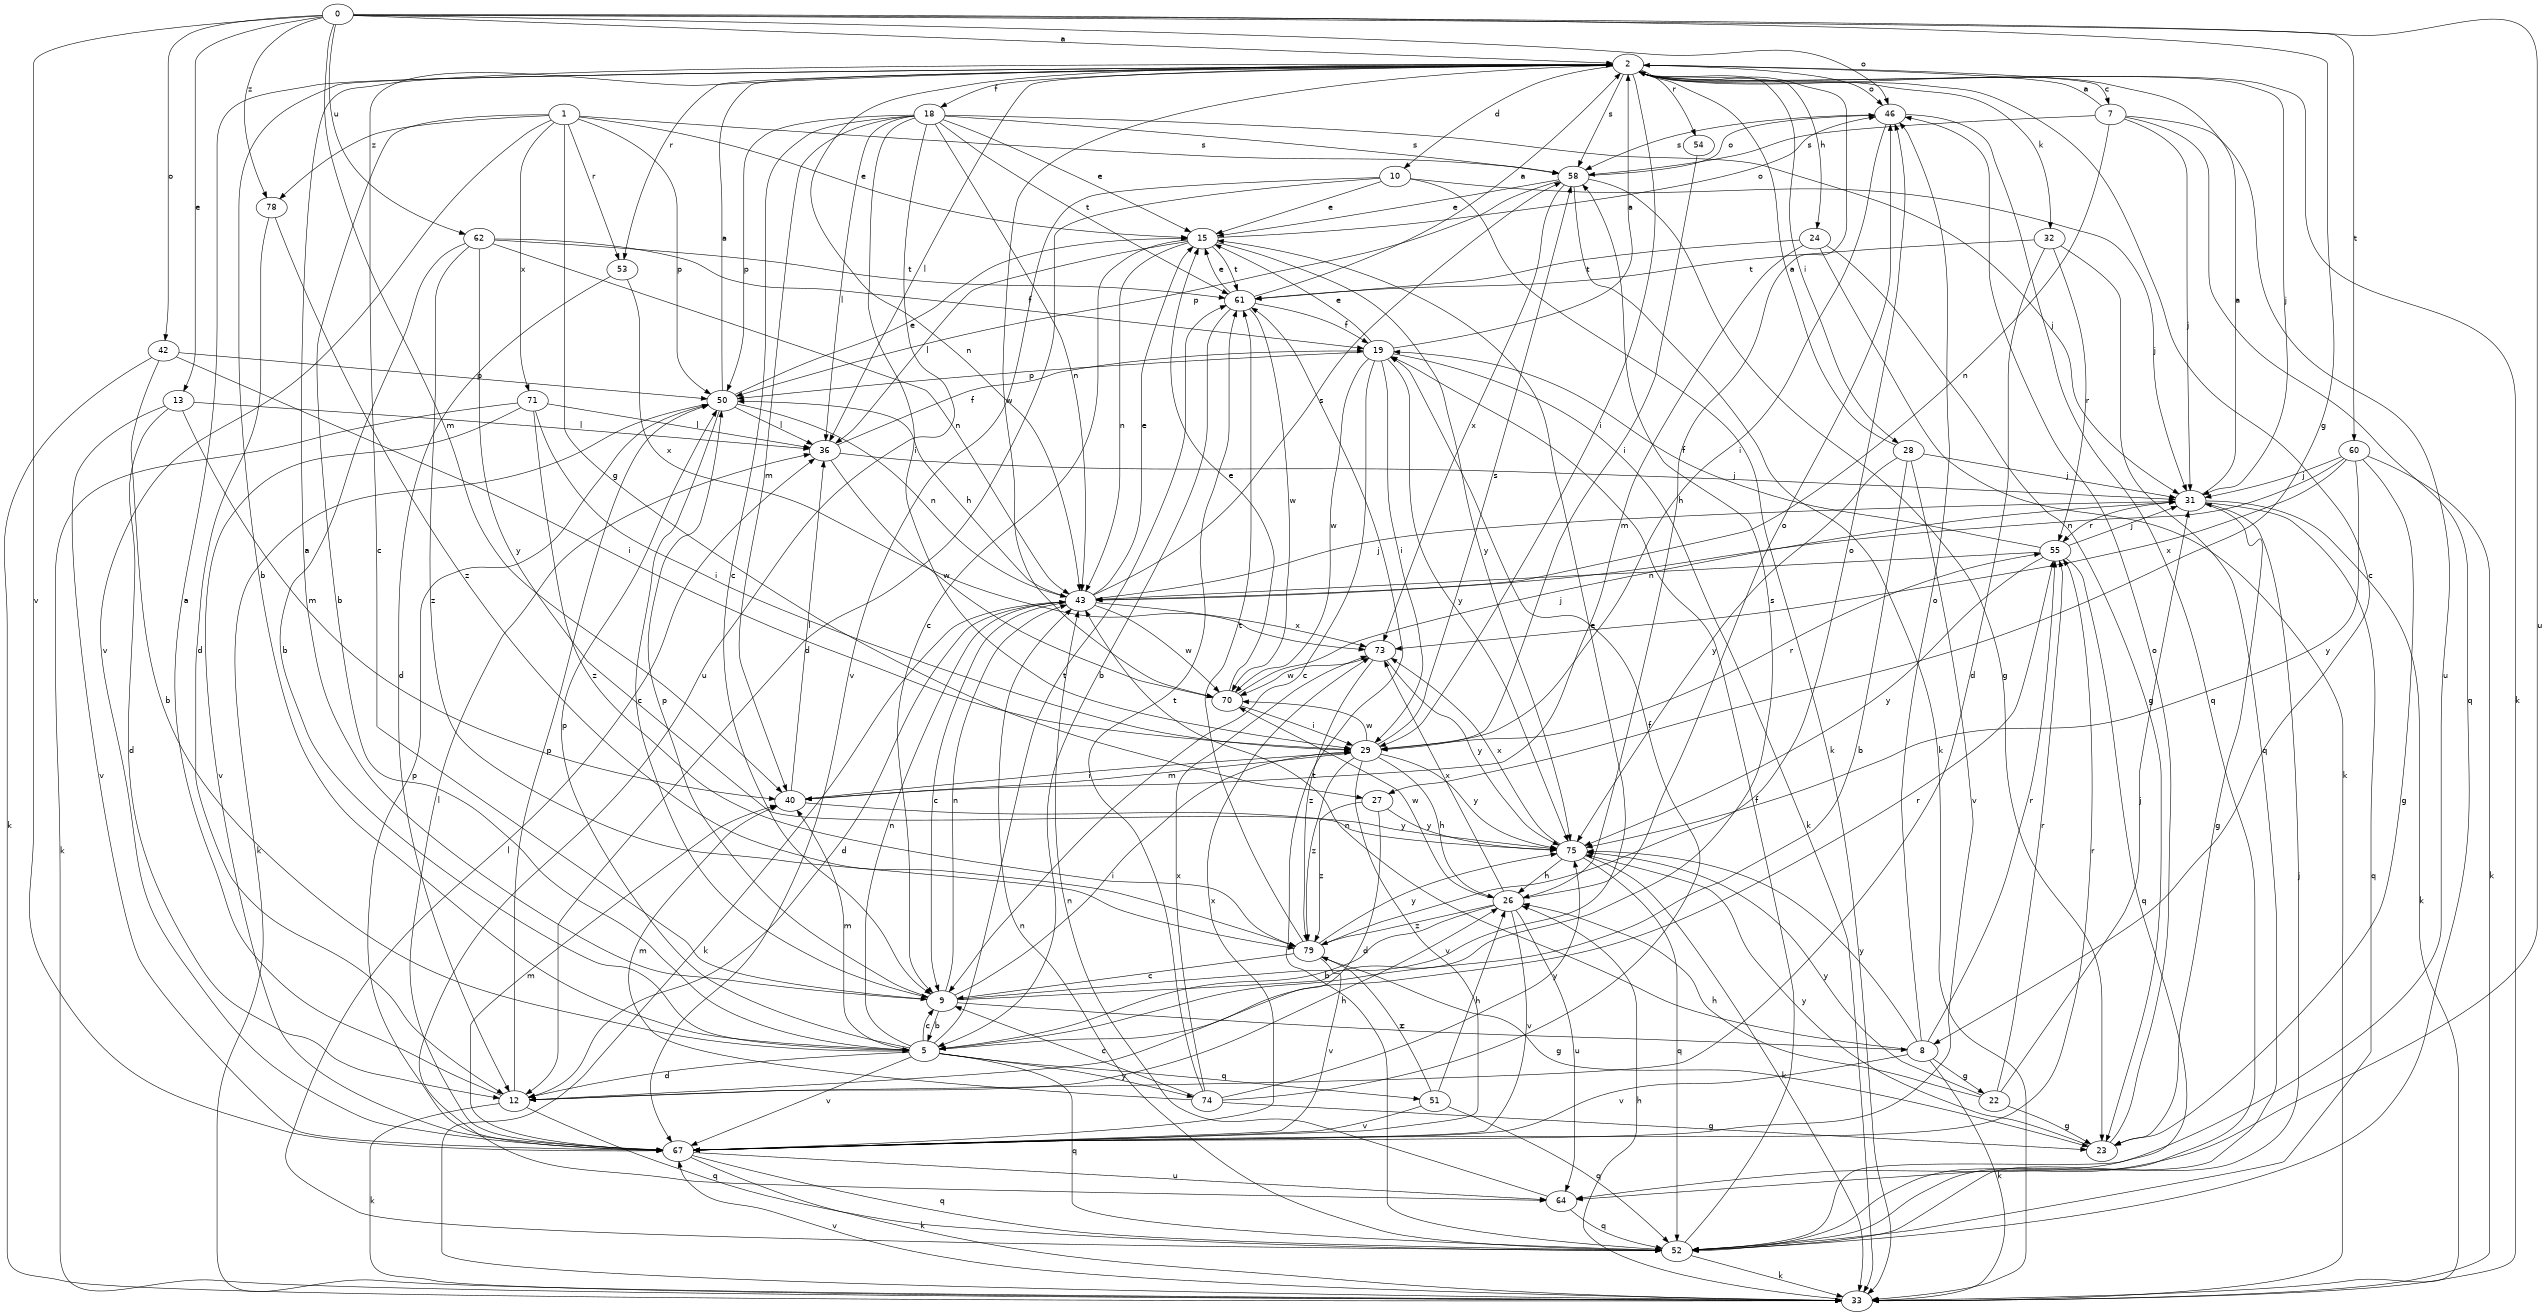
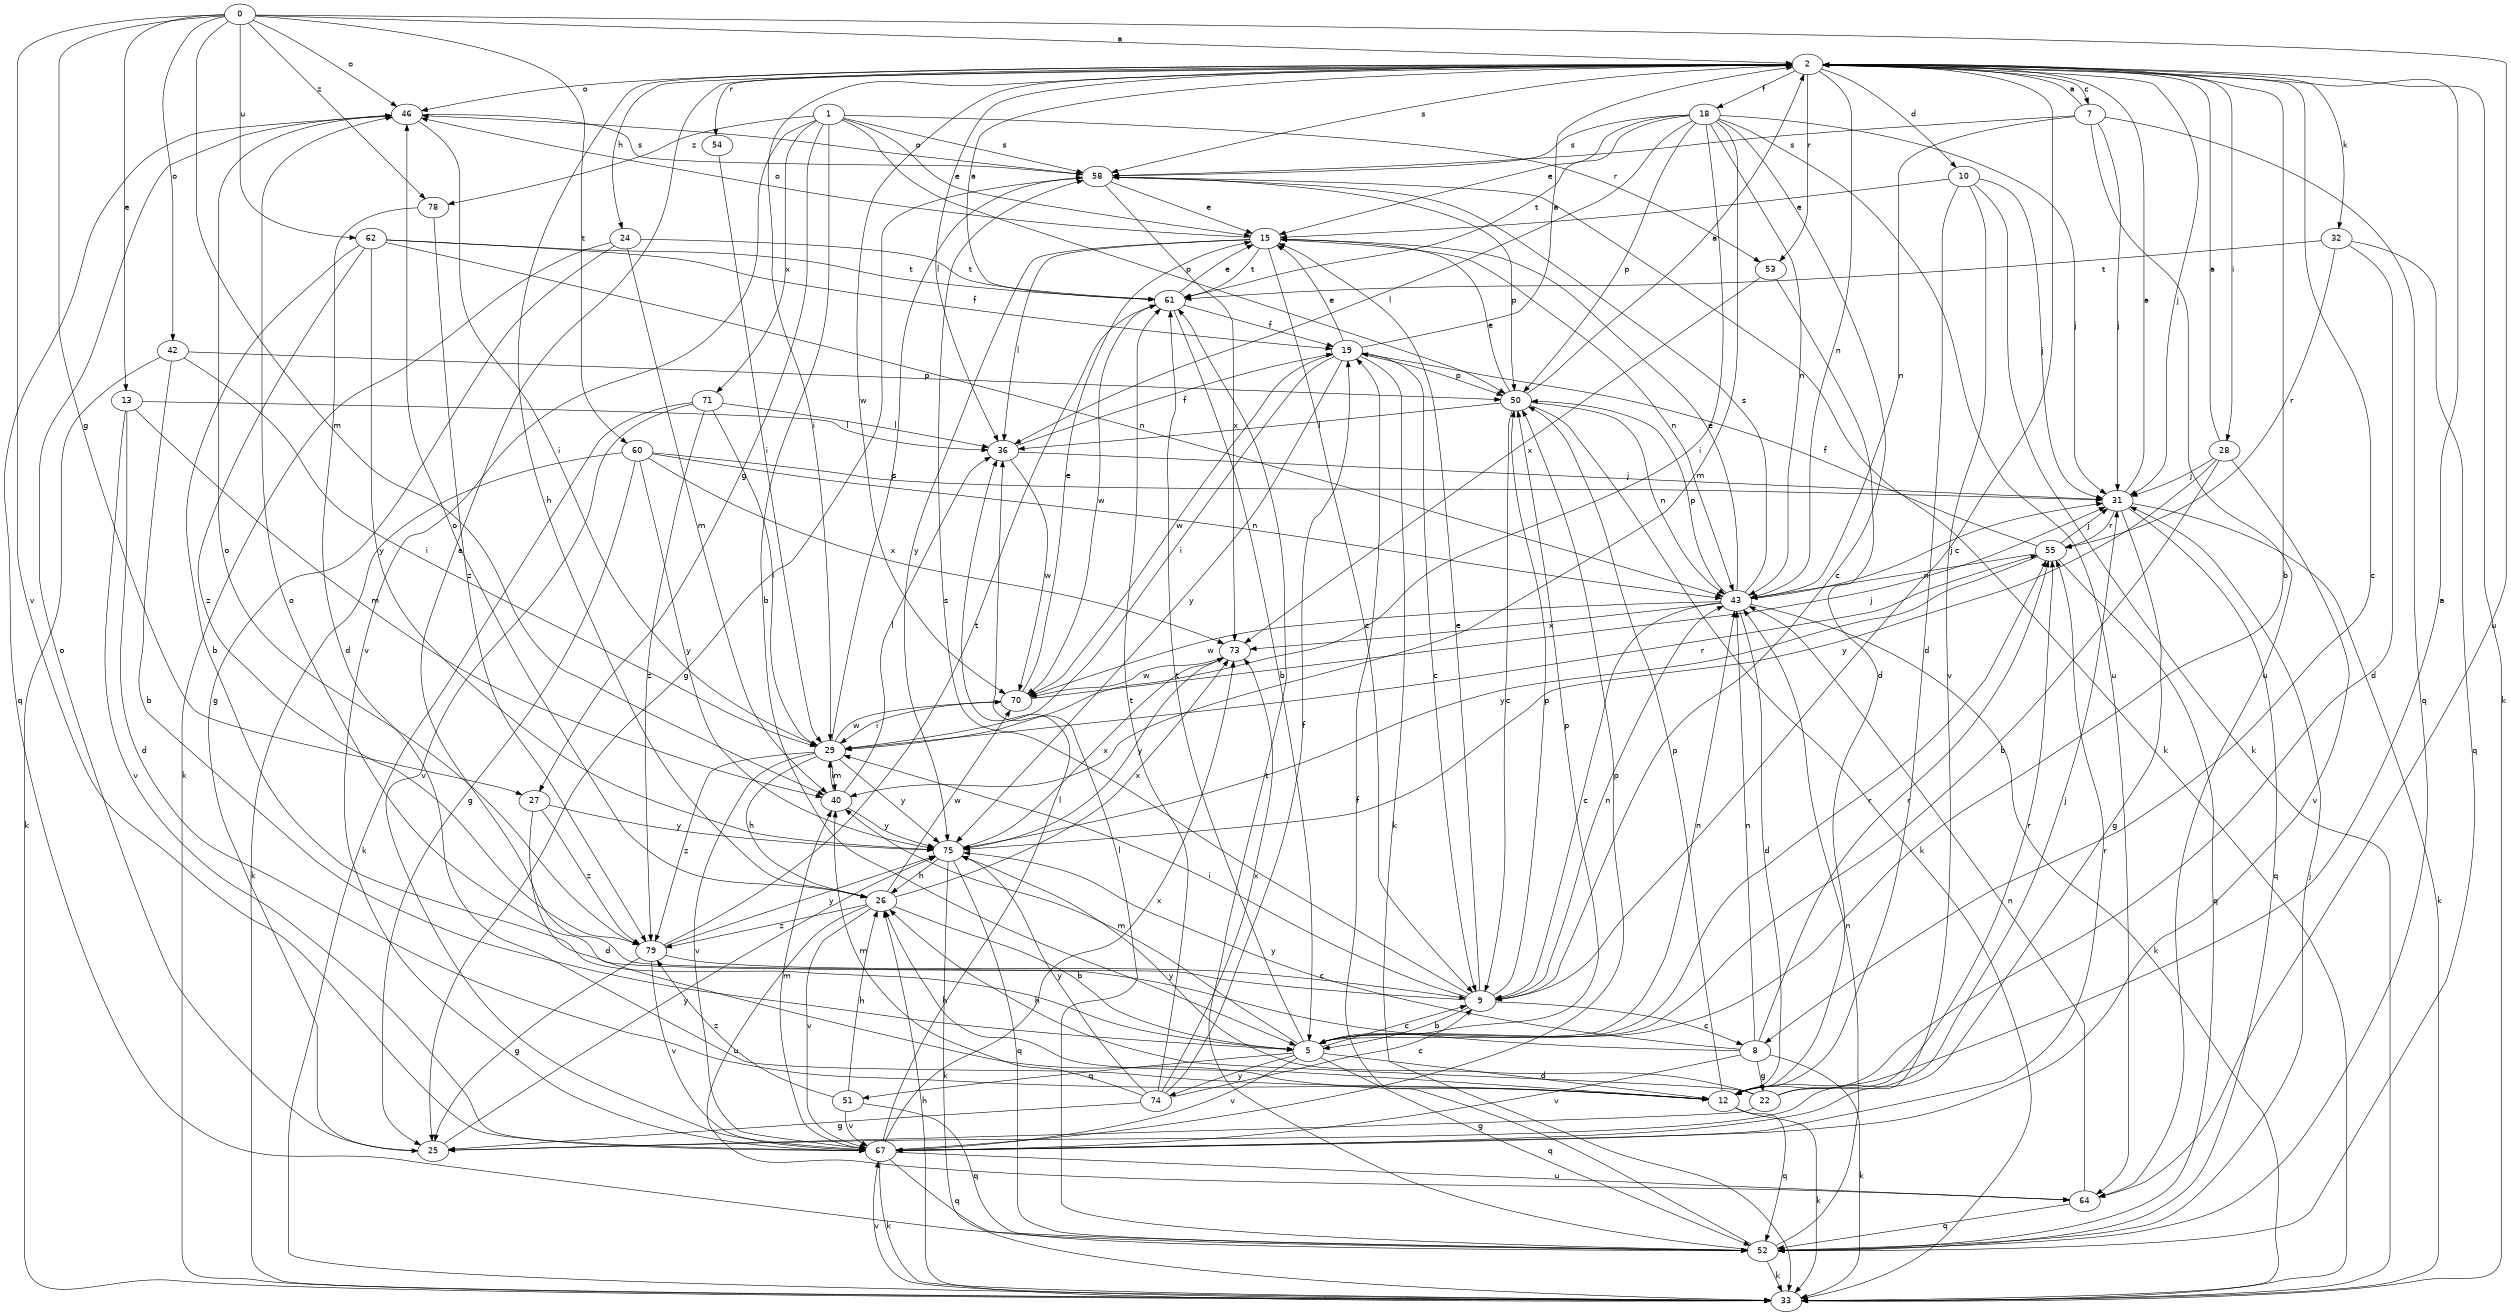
edge "43" -> "50": label "h" -> "p"
edge "73" -> "79": removed, label "z"
node "23": label "23" -> "25"
